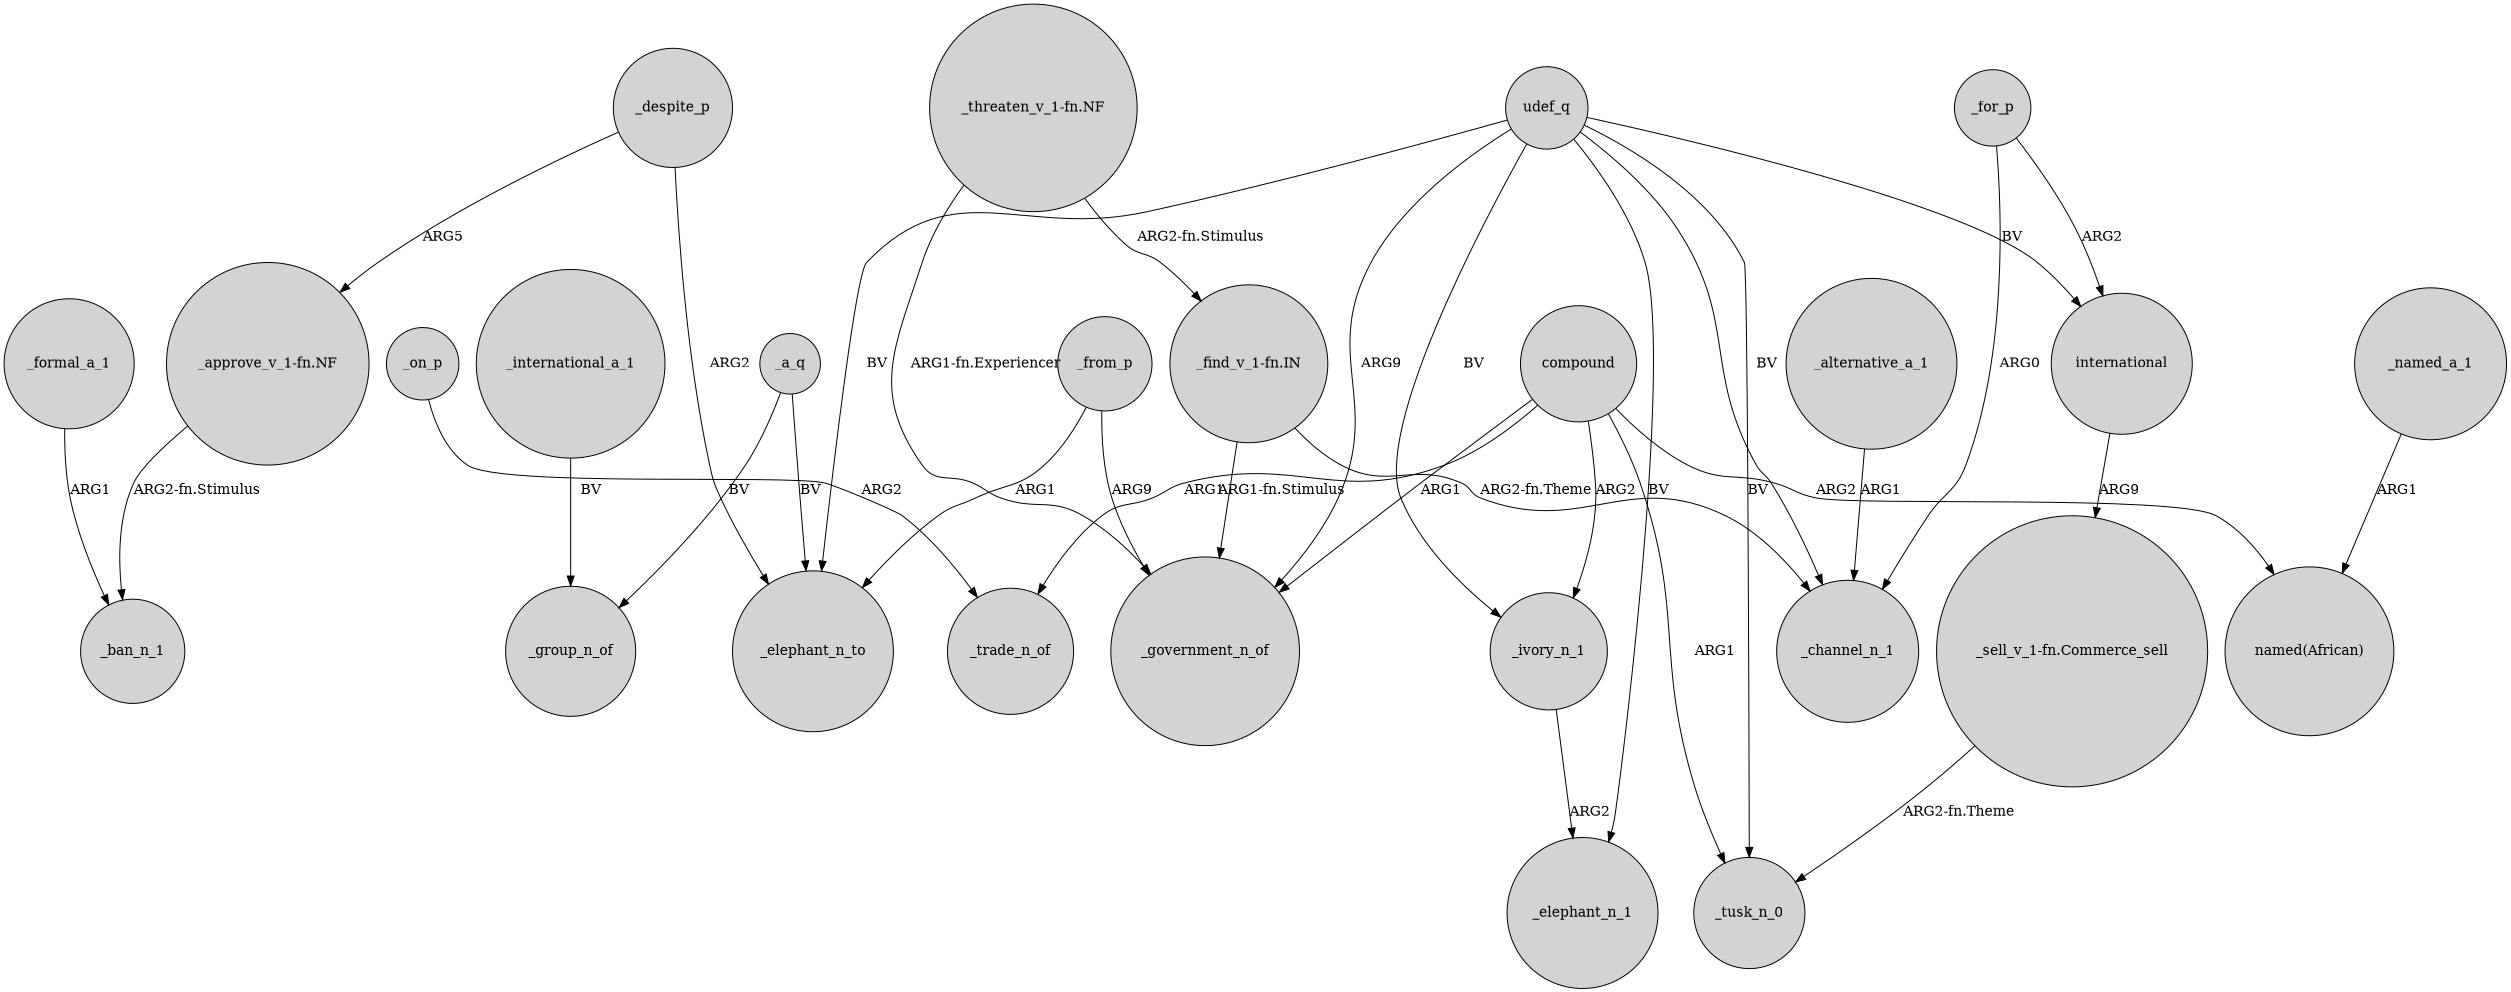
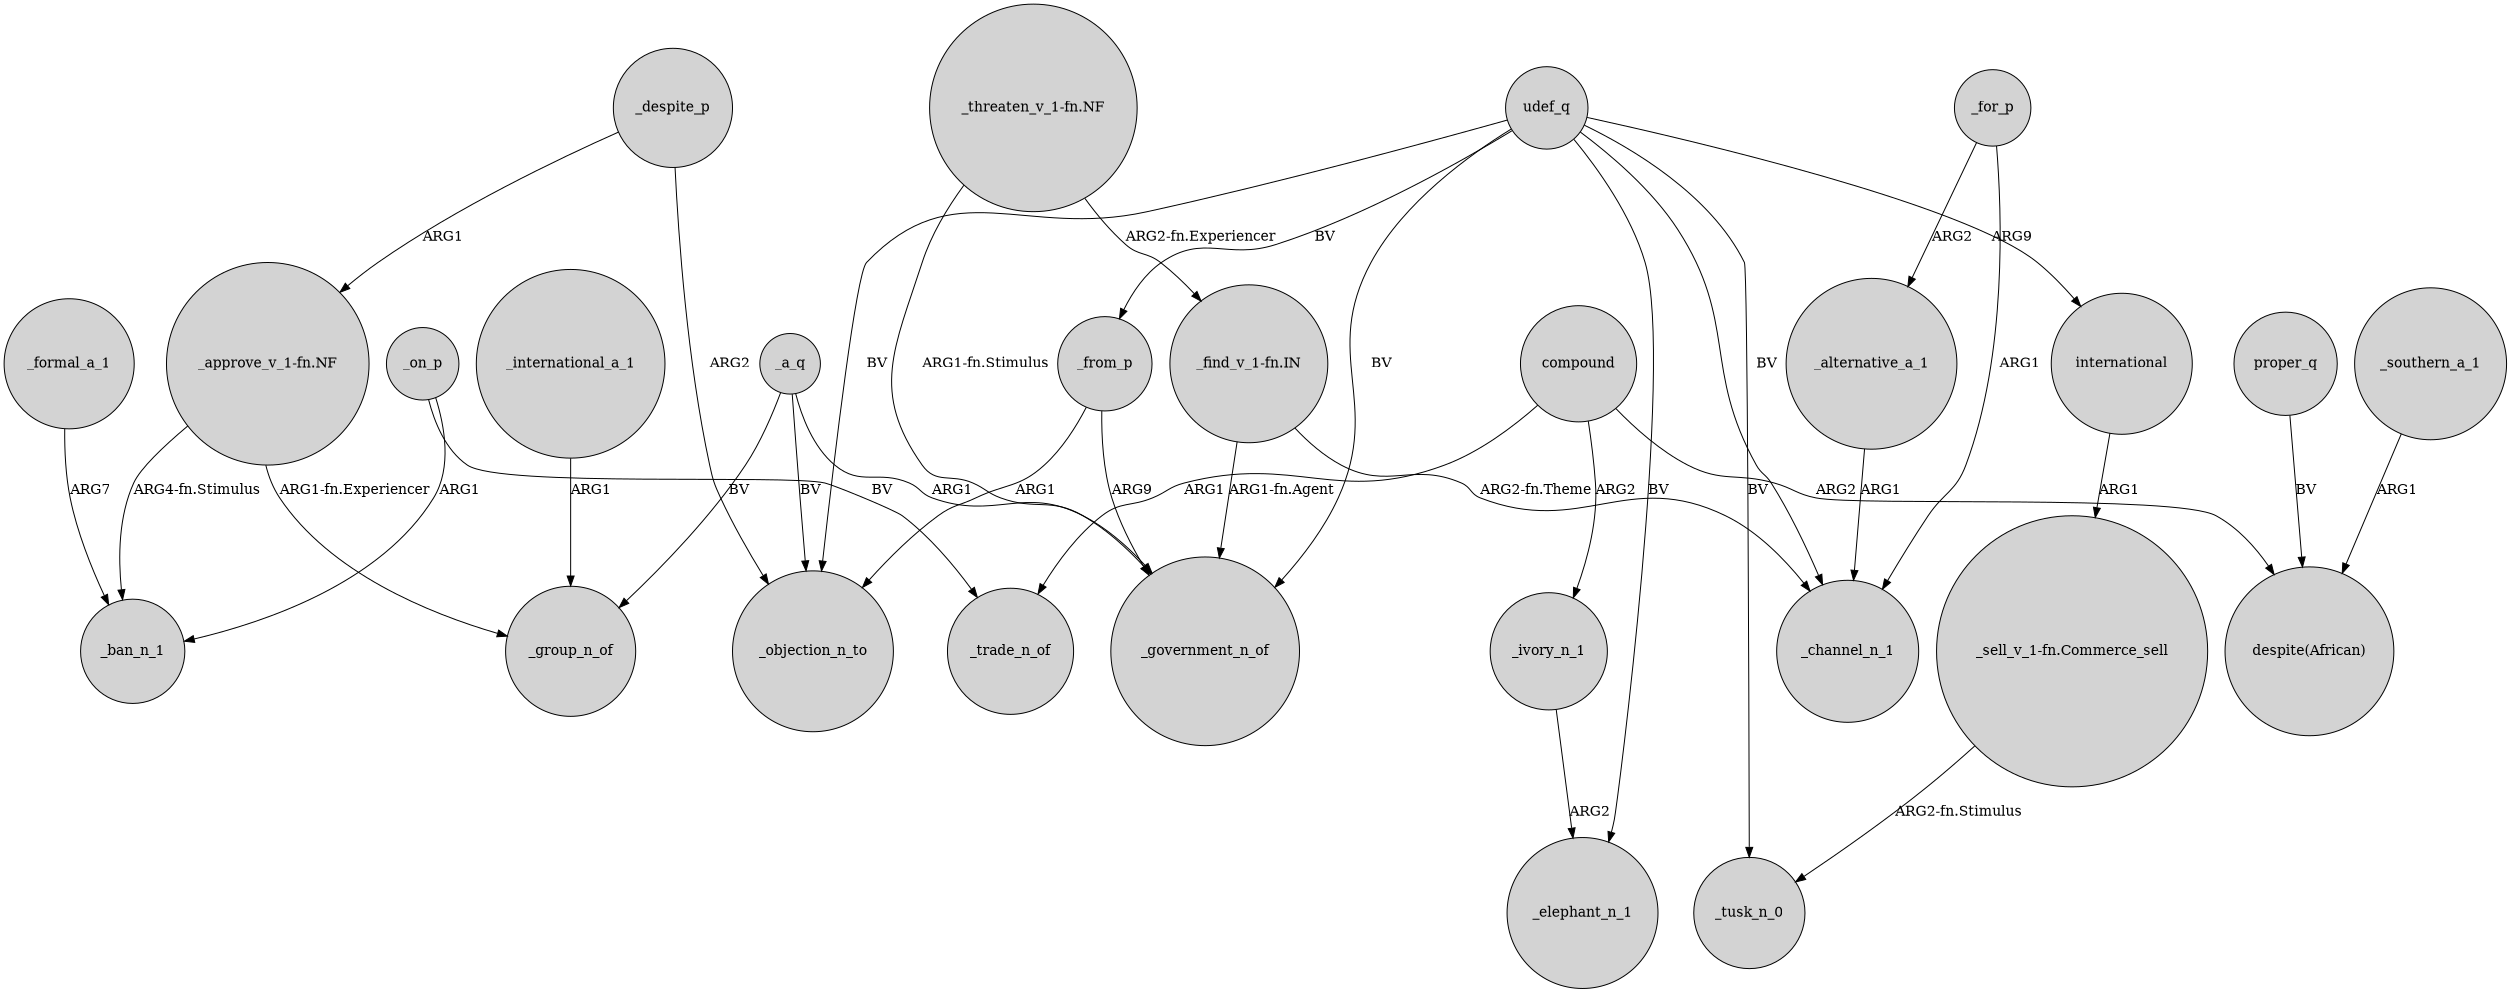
edge "_for_p" -> "international": now "_for_p" -> "_alternative_a_1"
edge "_despite_p" -> "_approve_v_1-fn.NF": label "ARG5" -> "ARG1"
edge "_threaten_v_1-fn.NF" -> "_find_v_1-fn.IN": label "ARG2-fn.Stimulus" -> "ARG2-fn.Experiencer"
edge "udef_q" -> "international": label "BV" -> "ARG9"
edge "_threaten_v_1-fn.NF" -> "_government_n_of": label "ARG1-fn.Experiencer" -> "ARG1-fn.Stimulus"
edge "udef_q" -> "_government_n_of": label "ARG9" -> "BV"
edge "_for_p" -> "_channel_n_1": label "ARG0" -> "ARG1"
node "proper_q": added
node "_named_a_1": label "_named_a_1" -> "_southern_a_1"
edge "udef_q" -> "_ivory_n_1": now "udef_q" -> "_from_p"
edge "_formal_a_1" -> "_ban_n_1": label "ARG1" -> "ARG7"
edge "_approve_v_1-fn.NF" -> "_ban_n_1": label "ARG2-fn.Stimulus" -> "ARG4-fn.Stimulus"
edge "_international_a_1" -> "_group_n_of": label "BV" -> "ARG1"
edge "_on_p" -> "_trade_n_of": label "ARG2" -> "BV"
edge "_find_v_1-fn.IN" -> "_government_n_of": label "ARG1-fn.Stimulus" -> "ARG1-fn.Agent"
edge "international" -> "_sell_v_1-fn.Commerce_sell": label "ARG9" -> "ARG1"
edge "compound" -> "_government_n_of": now "_a_q" -> "_government_n_of"
edge "_on_p" -> "_ban_n_1": added, label "ARG1"
edge "_approve_v_1-fn.NF" -> "_group_n_of": added, label "ARG1-fn.Experiencer"
edge "compound" -> "_tusk_n_0": removed, label "ARG1"
node "_elephant_n_to": label "_elephant_n_to" -> "_objection_n_to"
node "named(African)": label "named(African)" -> "despite(African)"
edge "_sell_v_1-fn.Commerce_sell" -> "_tusk_n_0": label "ARG2-fn.Theme" -> "ARG2-fn.Stimulus"
